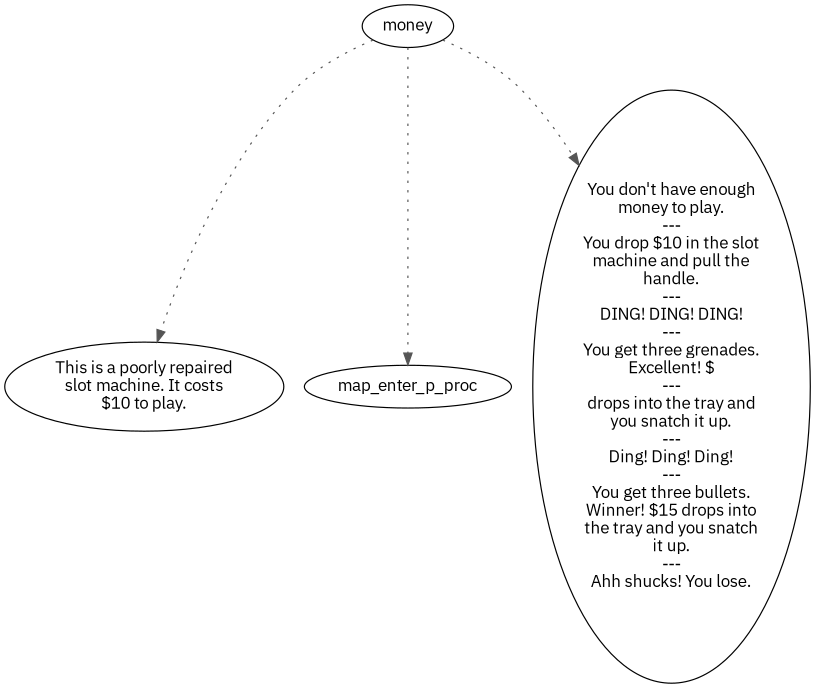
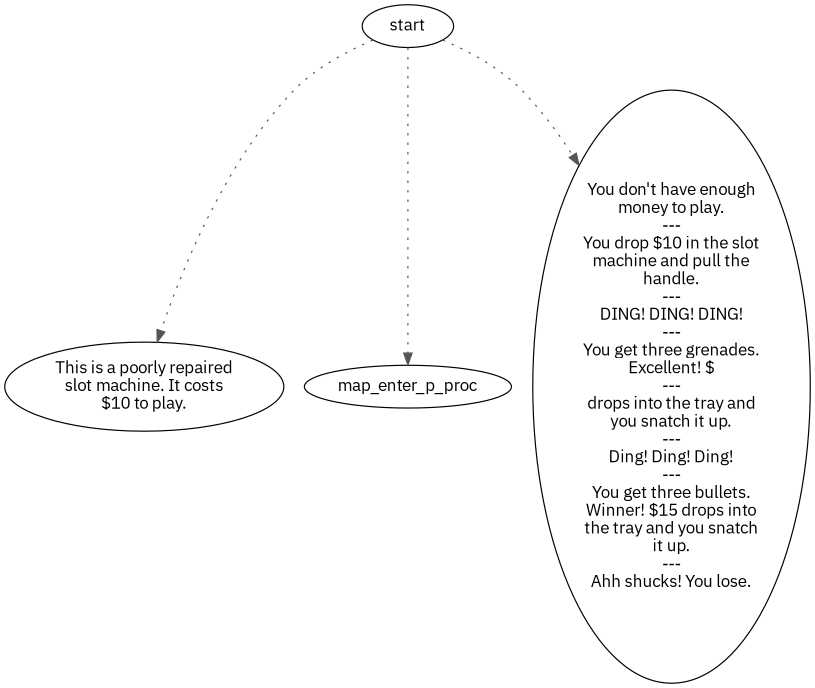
node "money": label "money" -> "start"
